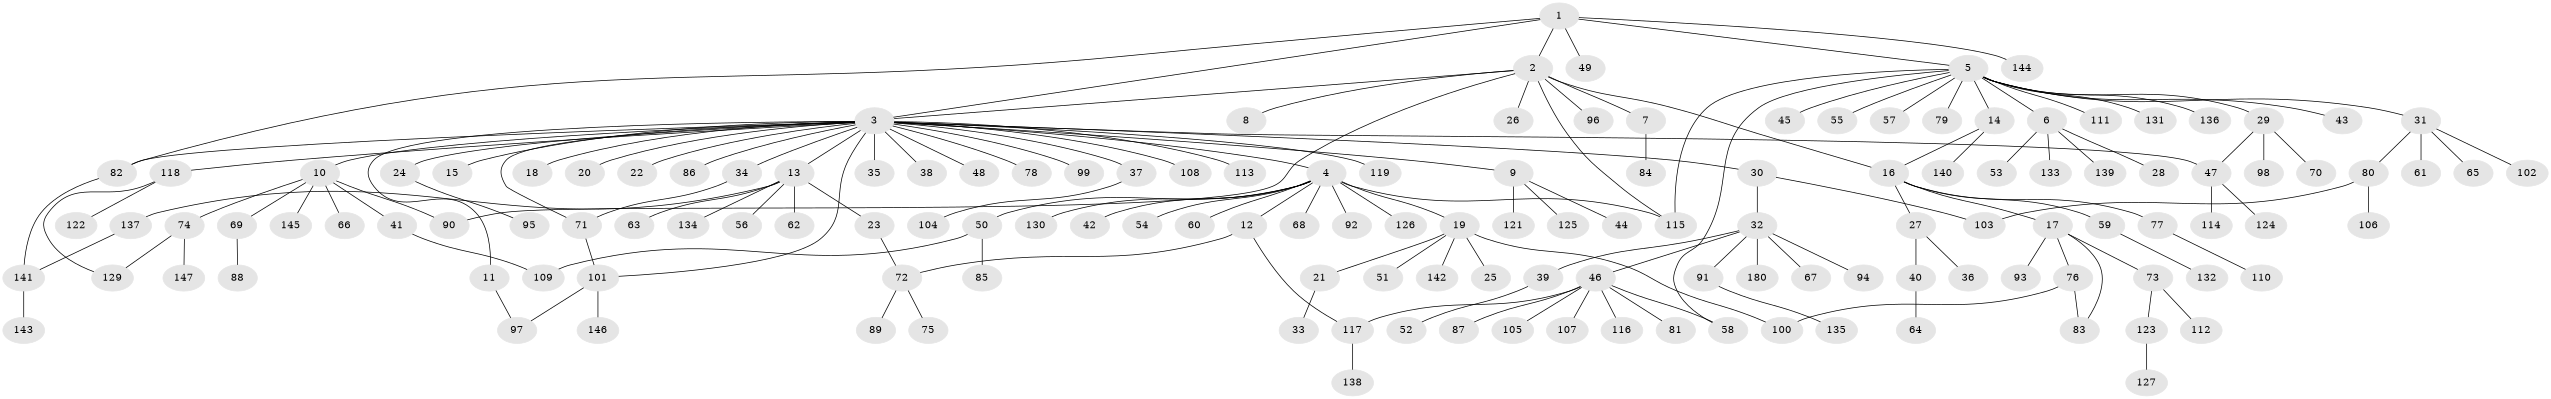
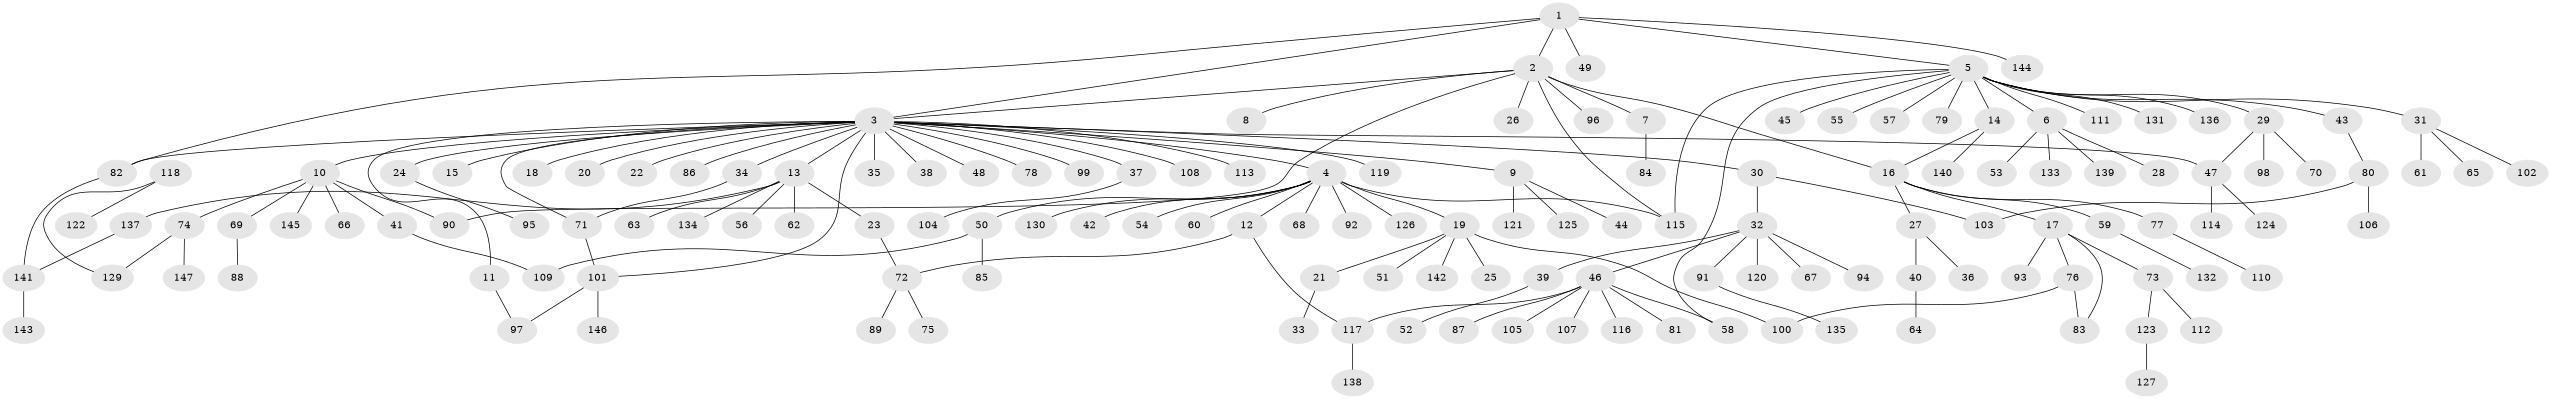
edge "3" -- "118": removed
edge "31" -- "80": now "43" -- "80"
node "180": label "180" -> "120"
